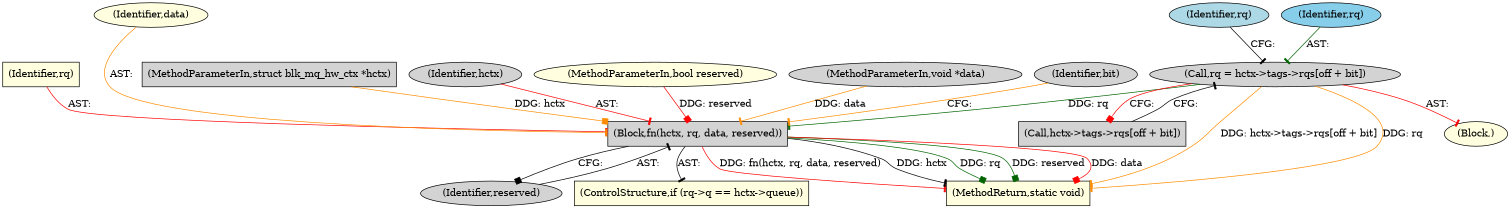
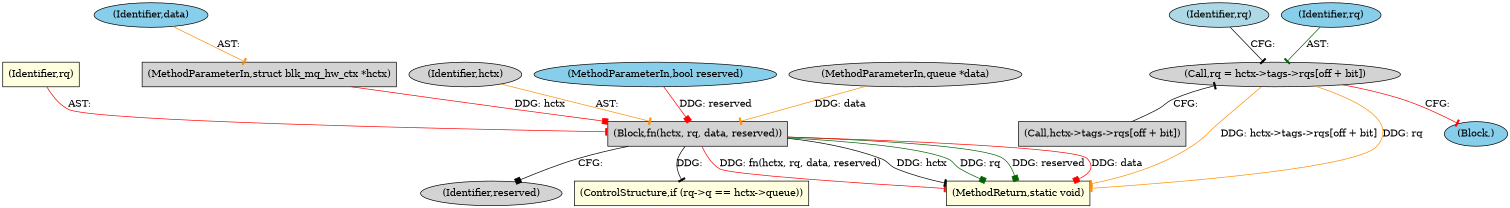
node "(Identifier,data)": fillcolor lightyellow -> skyblue
node "(MethodParameterIn,bool reserved)": fillcolor lightyellow -> skyblue
node "(MethodParameterIn,void *data)": label "(MethodParameterIn,void *data)" -> "(MethodParameterIn,queue *data)"
node "(Identifier,bit)": removed
edge "(Call,rq = hctx->tags->rqs[off + bit])" -> "(Call,hctx->tags->rqs[off + bit])": removed, label "CFG:"
edge "(Identifier,hctx)" -> "(Block,fn(hctx, rq, data, reserved))": color red -> darkorange
edge "(MethodParameterIn,struct blk_mq_hw_ctx *hctx)" -> "(Block,fn(hctx, rq, data, reserved))": color darkorange -> red
edge "(Call,rq = hctx->tags->rqs[off + bit])" -> "(Block,)": label "AST: " -> "CFG: "
edge "(Call,rq = hctx->tags->rqs[off + bit])" -> "(Block,fn(hctx, rq, data, reserved))": removed, label "DDG: rq"
edge "(Identifier,data)" -> "(Block,fn(hctx, rq, data, reserved))": now "(Identifier,data)" -> "(MethodParameterIn,struct blk_mq_hw_ctx *hctx)"
node "(Block,)": fillcolor lightyellow -> skyblue
edge "(Block,fn(hctx, rq, data, reserved))" -> "(ControlStructure,if (rq->q == hctx->queue))": label "AST: " -> "DDG: "
edge "(Identifier,reserved)" -> "(Block,fn(hctx, rq, data, reserved))": removed, label "AST:"
